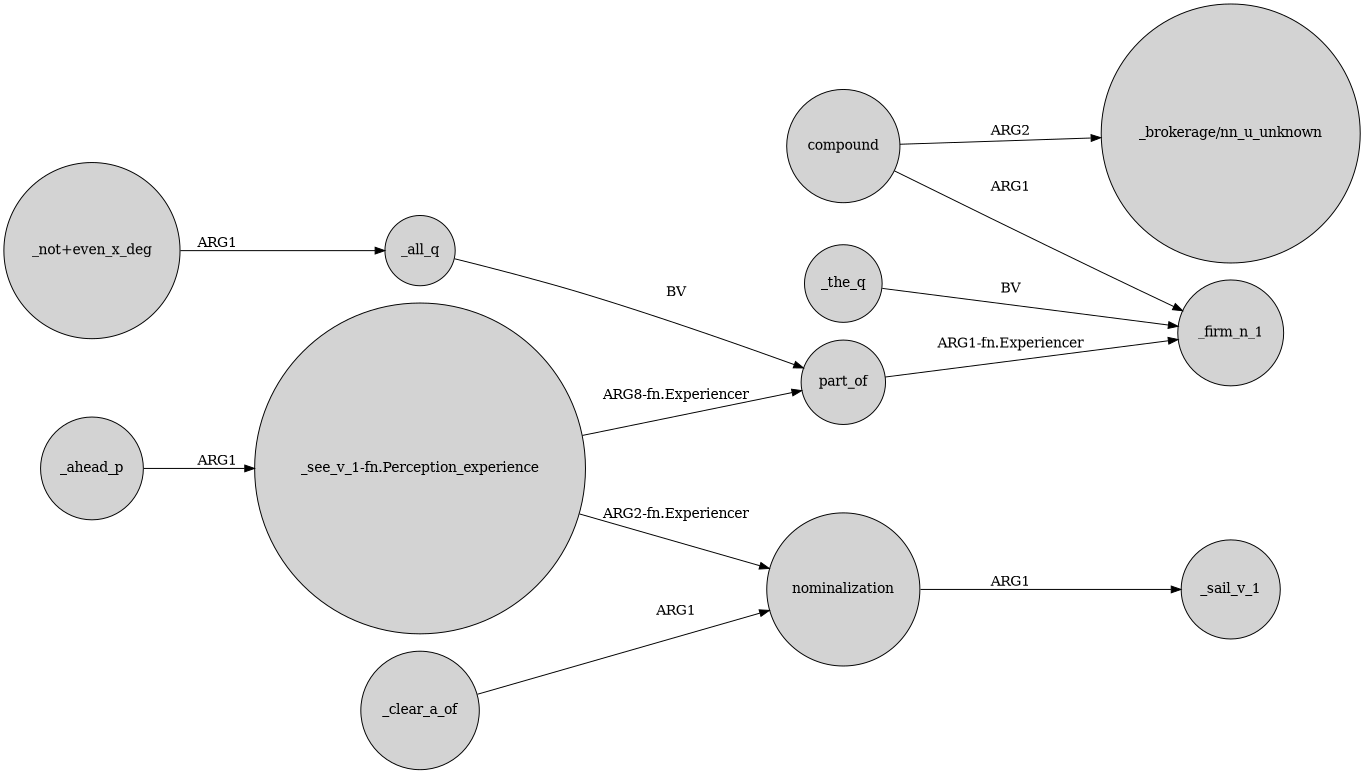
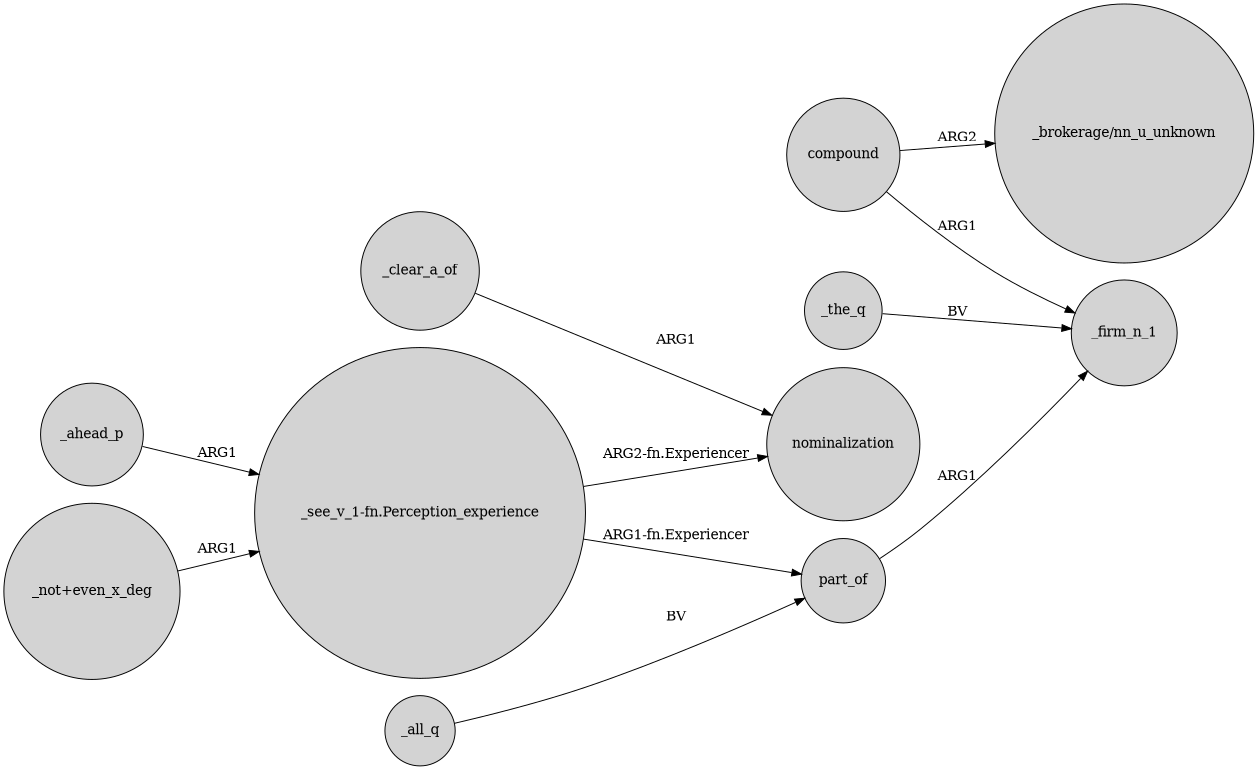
edge "_not+even_x_deg" -> "_all_q": now "_not+even_x_deg" -> "_see_v_1-fn.Perception_experience"
edge "part_of" -> "_firm_n_1": label "ARG1-fn.Experiencer" -> "ARG1"
edge "_see_v_1-fn.Perception_experience" -> "part_of": label "ARG8-fn.Experiencer" -> "ARG1-fn.Experiencer"
node "_sail_v_1": removed
